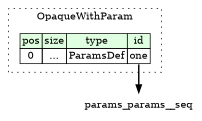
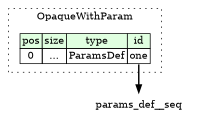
node "params_params__seq": label "params_params__seq" -> "params_def__seq"
